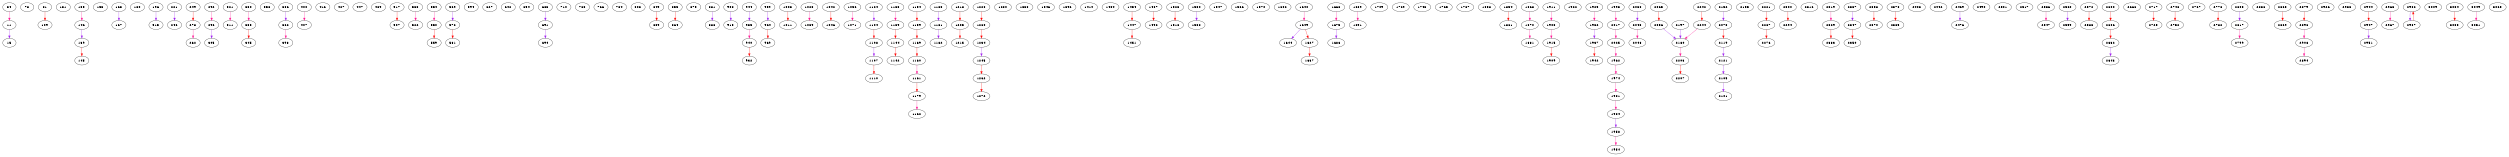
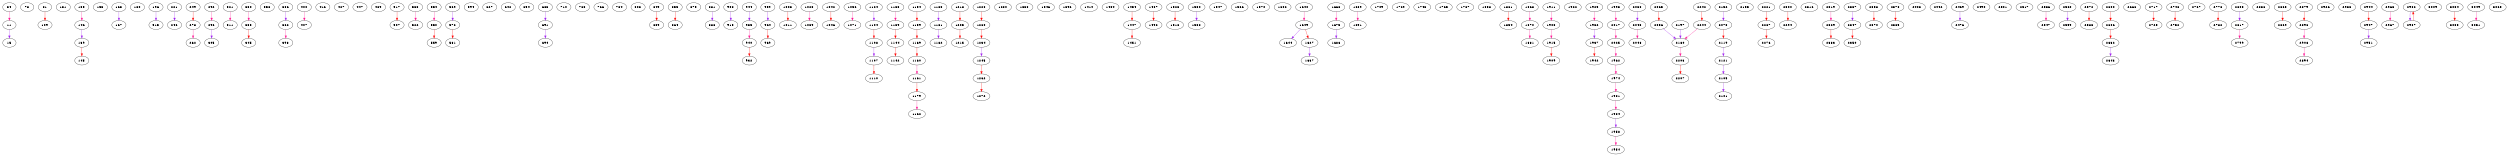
edge "1854" -> "1861": reversed
edge "1627" -> "1637": color red -> purple
